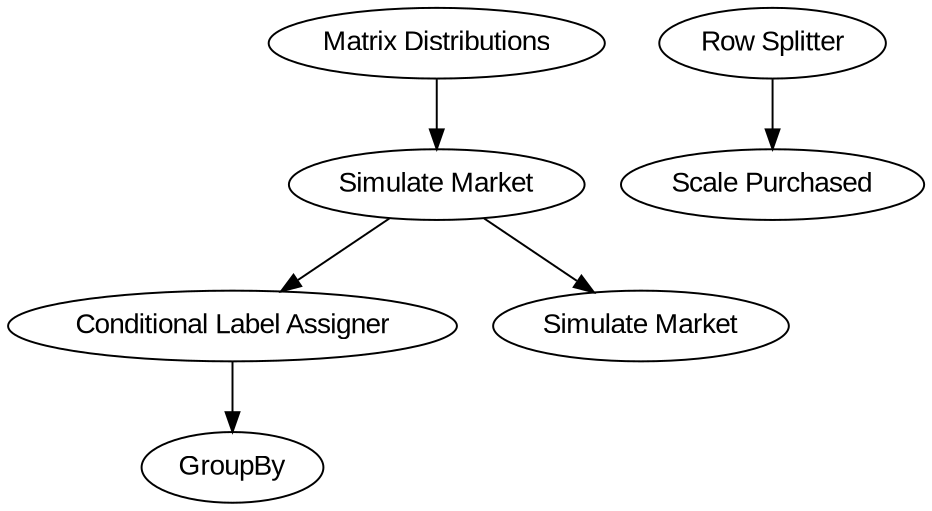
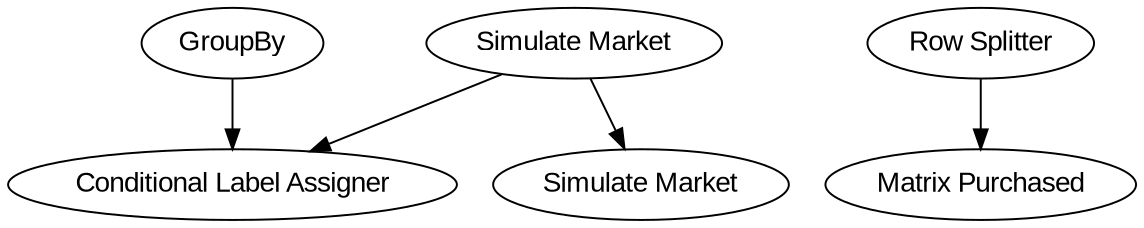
node "Matrix Distributions": removed
node "Scale Purchased": label "Scale Purchased" -> "Matrix Purchased"
edge "Conditional Label Assigner" -> "GroupBy": reversed
